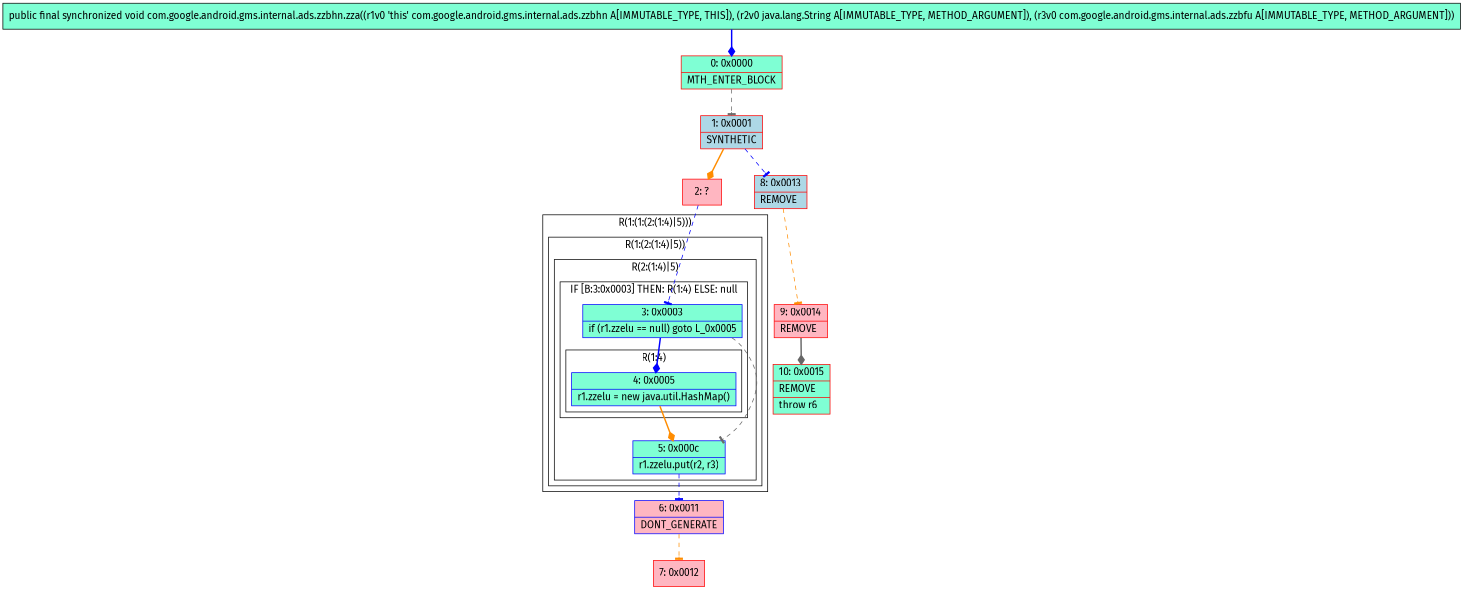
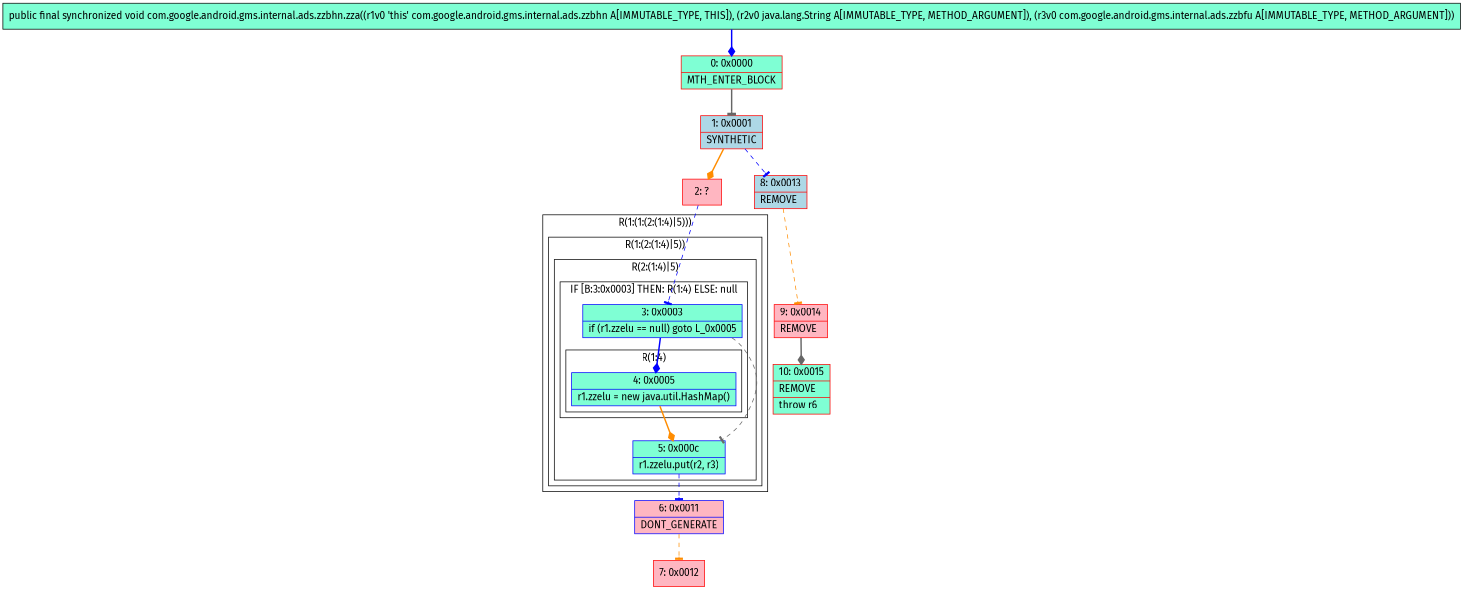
edge "0: 0x0000" -> "1: 0x0001": style dashed -> bold
